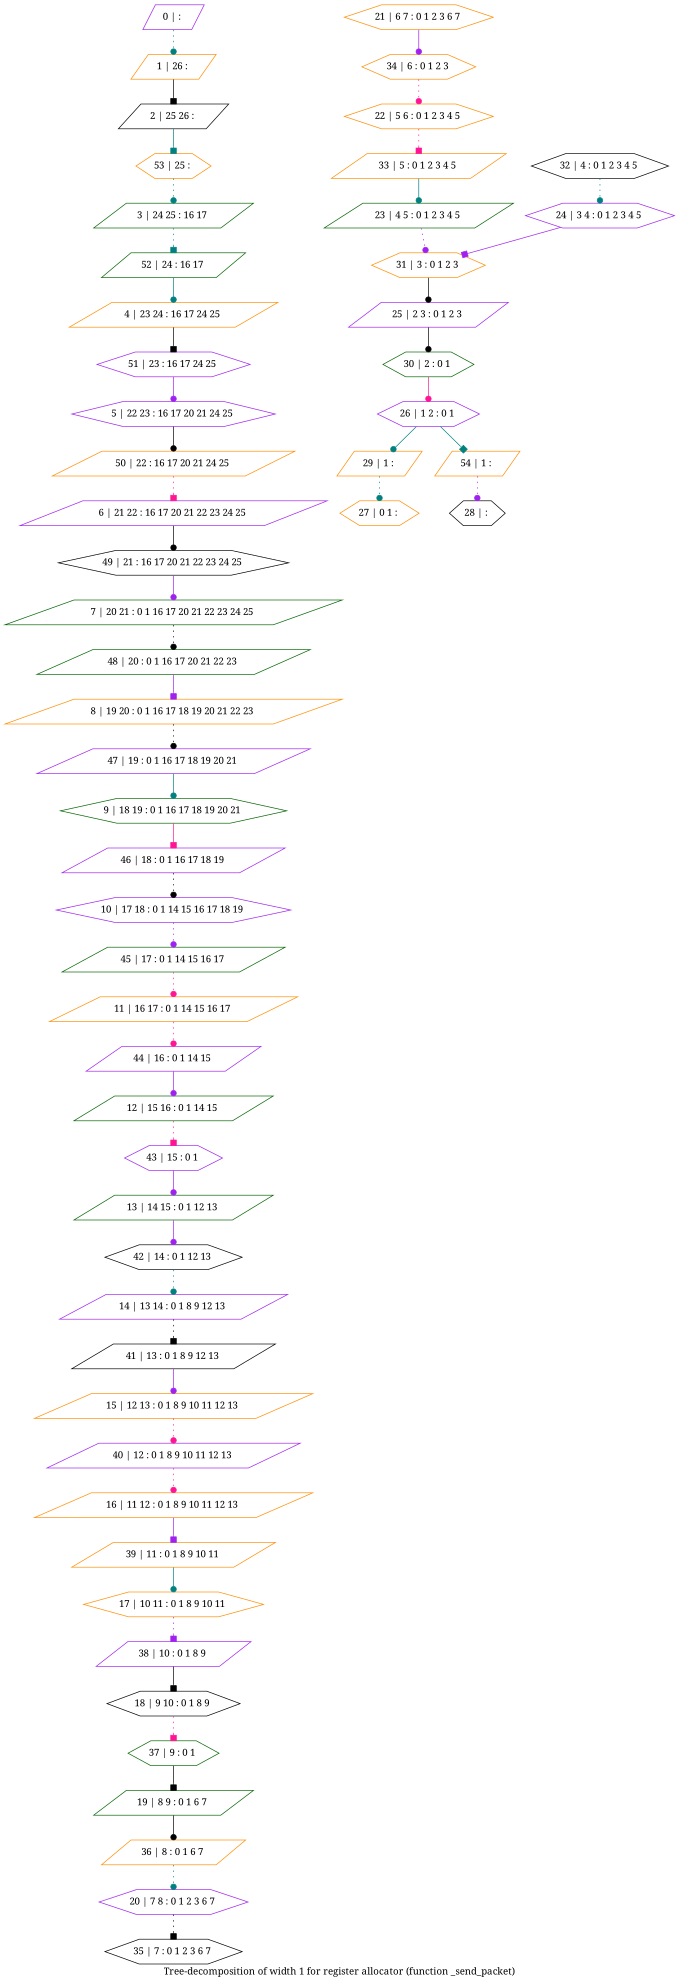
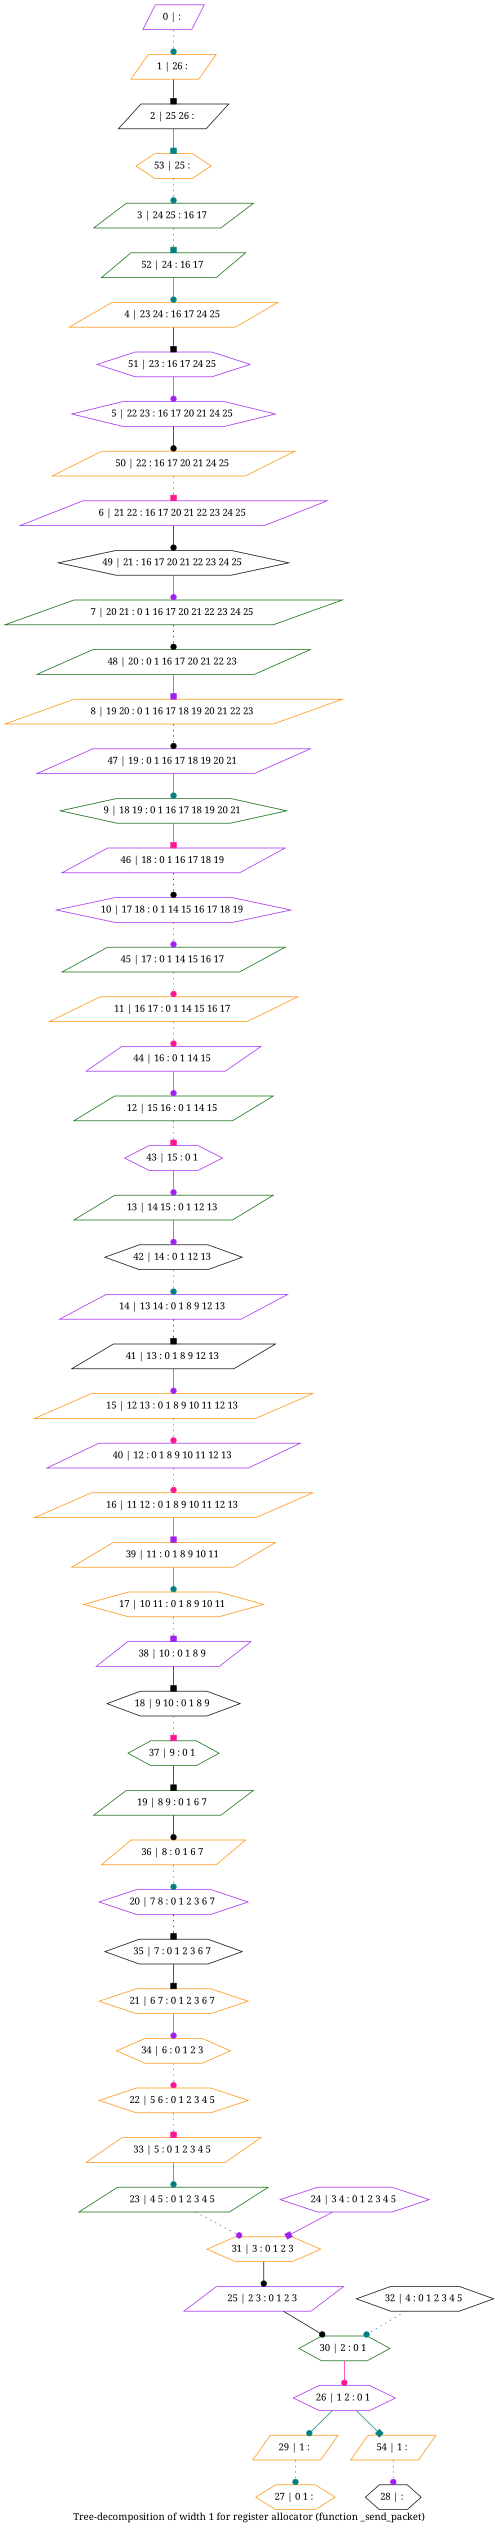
edge "32 | 4 : 0 1 2 3 4 5" -> "24 | 3 4 : 0 1 2 3 4 5": now "32 | 4 : 0 1 2 3 4 5" -> "30 | 2 : 0 1"
edge "35 | 7 : 0 1 2 3 6 7" -> "21 | 6 7 : 0 1 2 3 6 7": added
